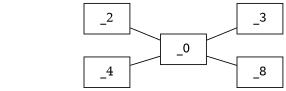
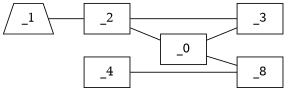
node "_1": added
edge "_2" -- "_3": added
edge "_0" -- "_4": now "_8" -- "_4"
